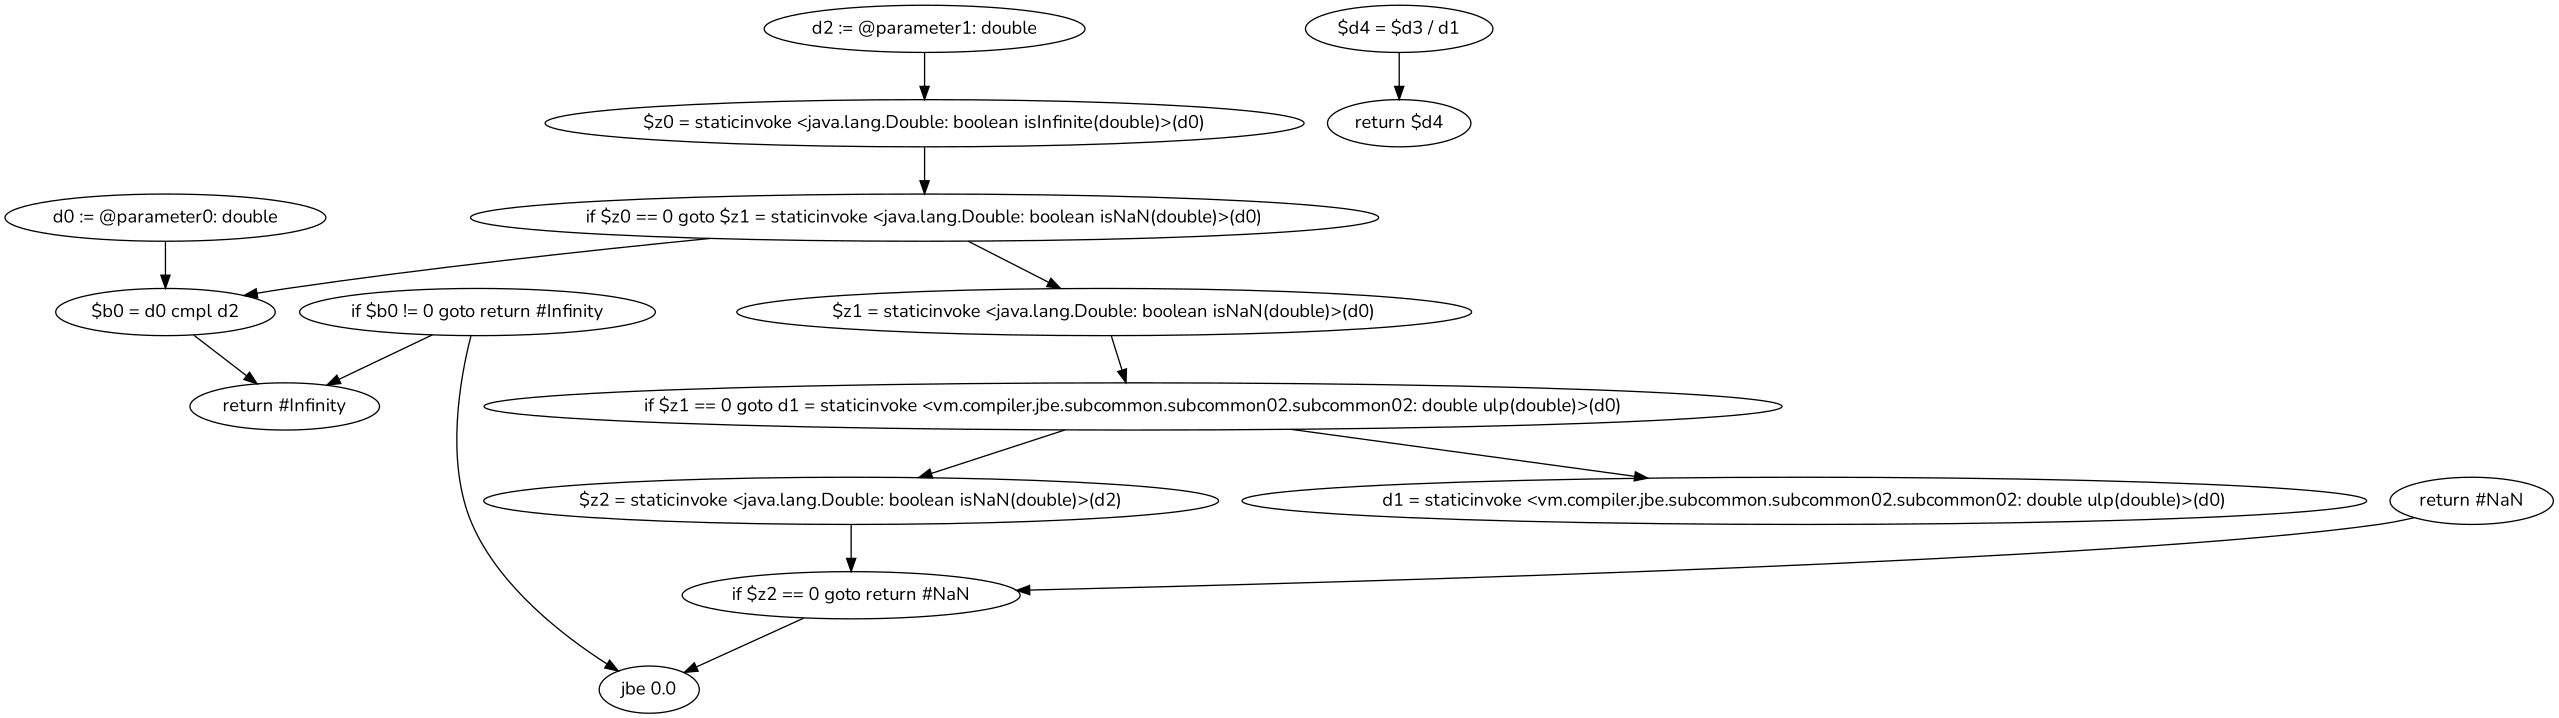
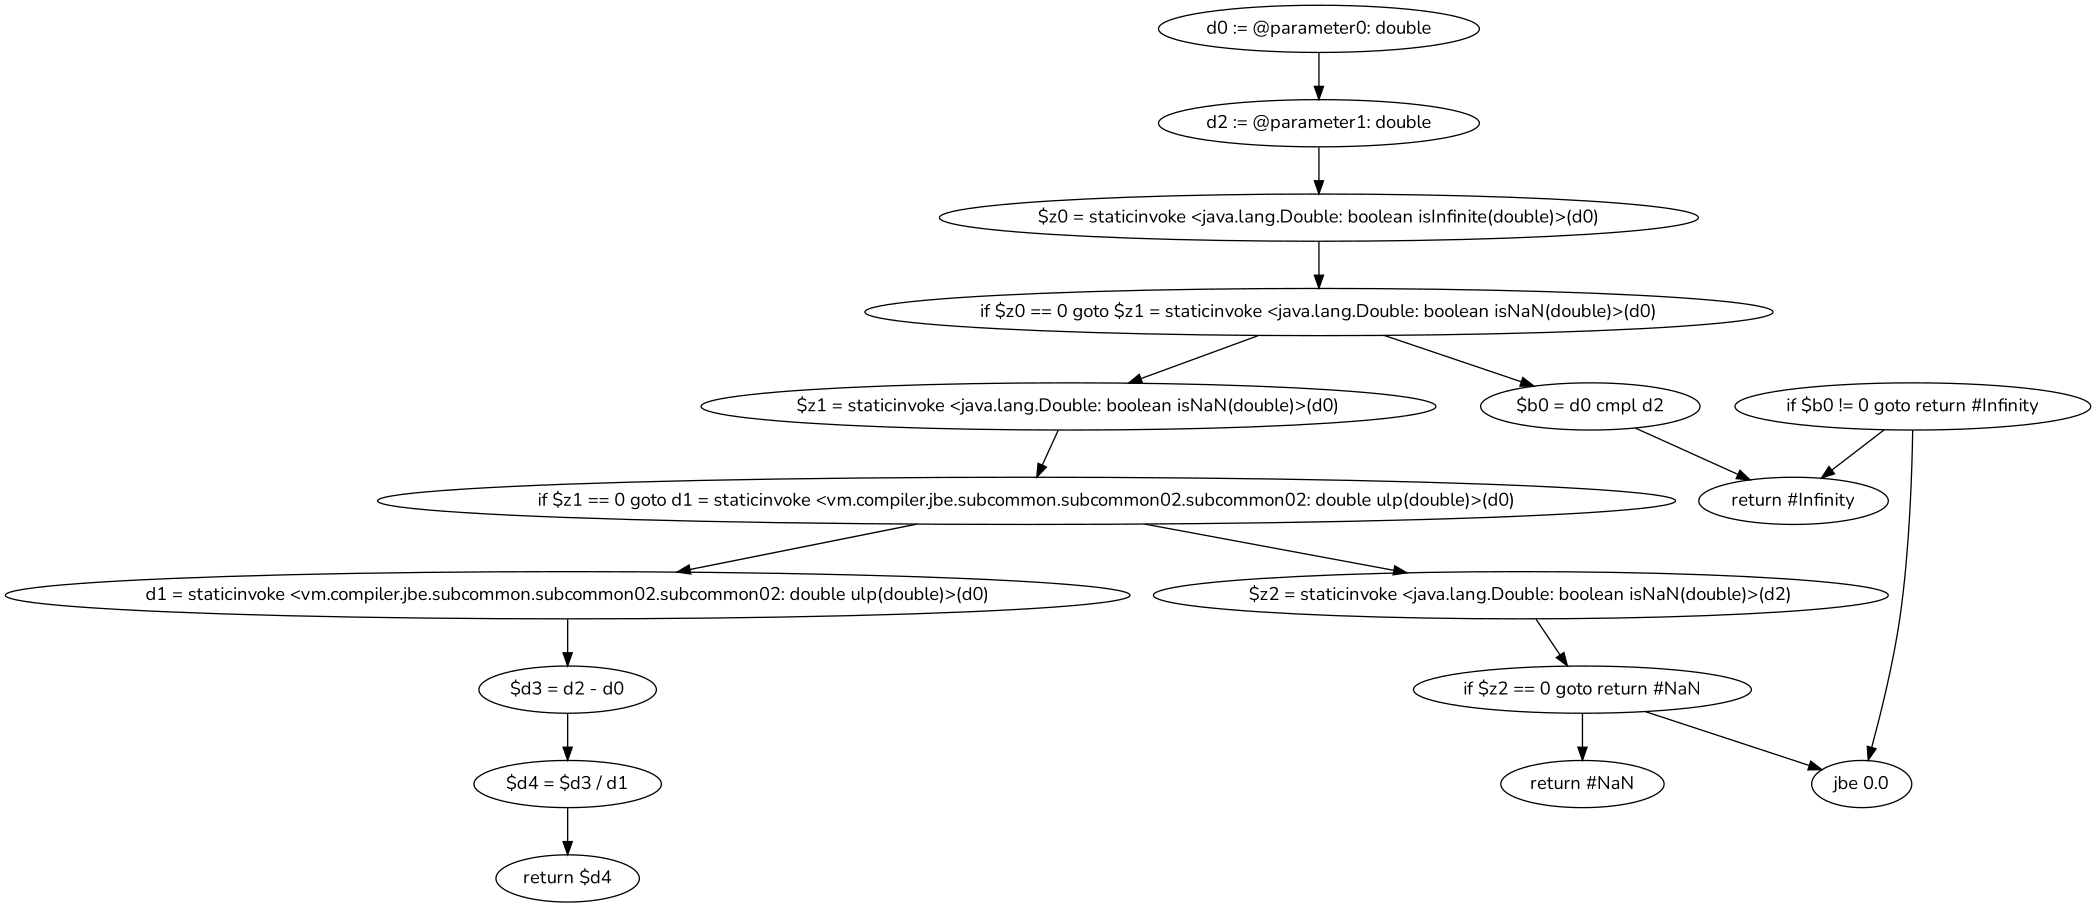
edge "d0 := @parameter0: double" -> "$b0 = d0 cmpl d2": now "d0 := @parameter0: double" -> "d2 := @parameter1: double"
edge "return #NaN" -> "if $z2 == 0 goto return #NaN": reversed
node "$d3 = d2 - d0": added
